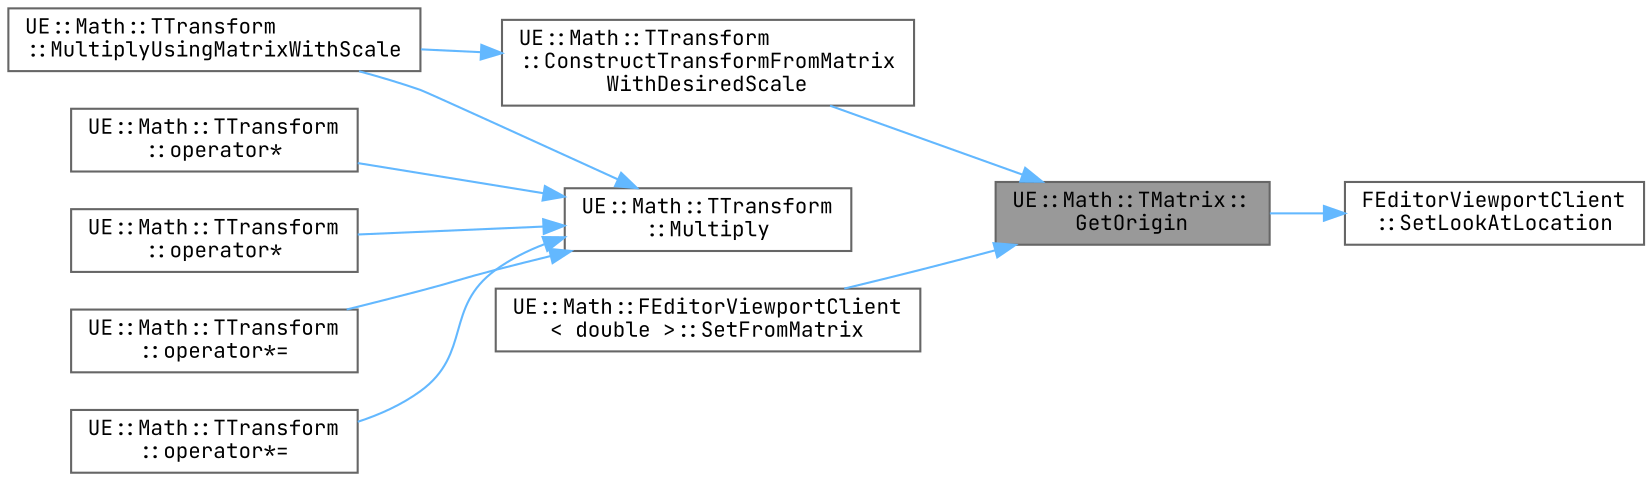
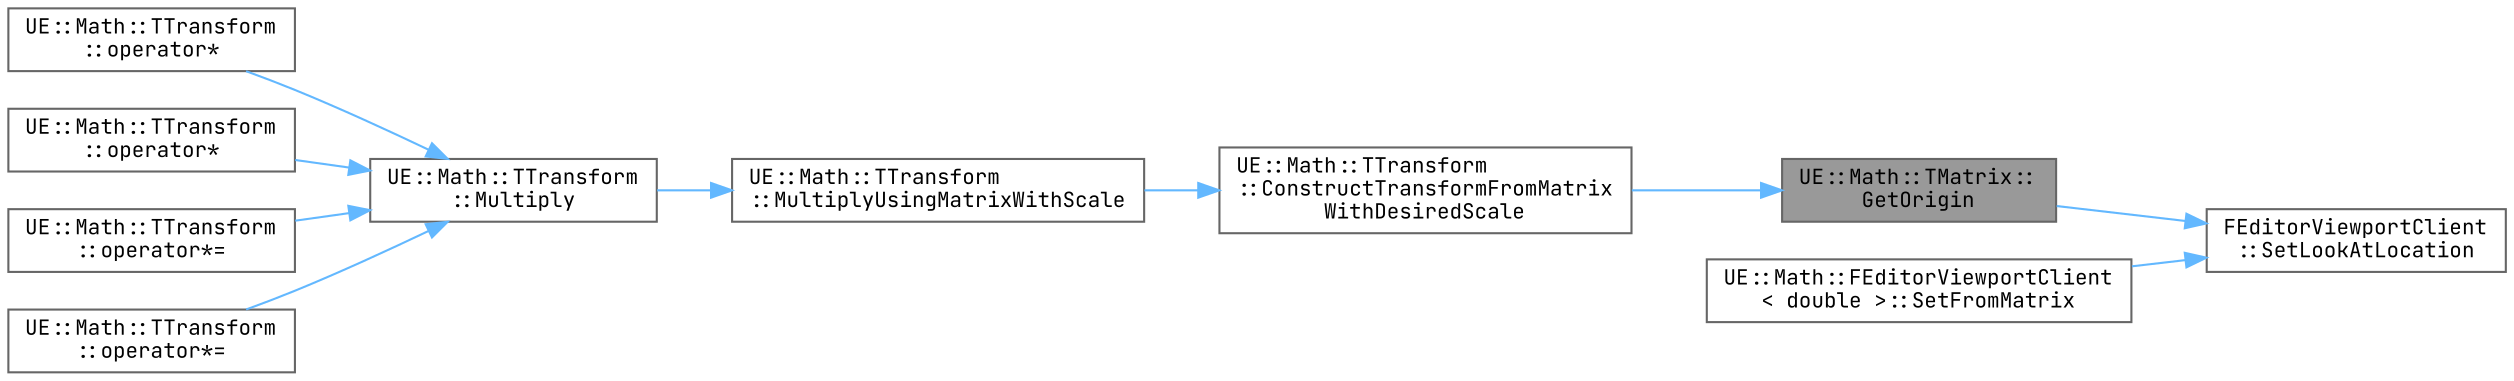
edge "UE::Math::TTransform ::MultiplyUsingMatrixWithScale" -> "UE::Math::TTransform ::Multiply": reversed
edge "UE::Math::FEditorViewportClient < double >::SetFromMatrix" -> "UE::Math::TMatrix:: GetOrigin": now "UE::Math::FEditorViewportClient < double >::SetFromMatrix" -> "FEditorViewportClient ::SetLookAtLocation"
